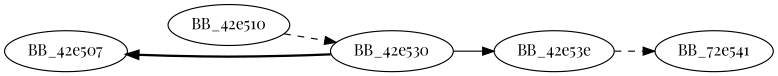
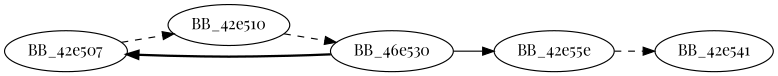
edge "BB_42e507" -> "BB_42e510": added
node "BB_42e530": label "BB_42e530" -> "BB_46e530"
node "BB_42e53e": label "BB_42e53e" -> "BB_42e55e"
node "BB_72e541": label "BB_72e541" -> "BB_42e541"
